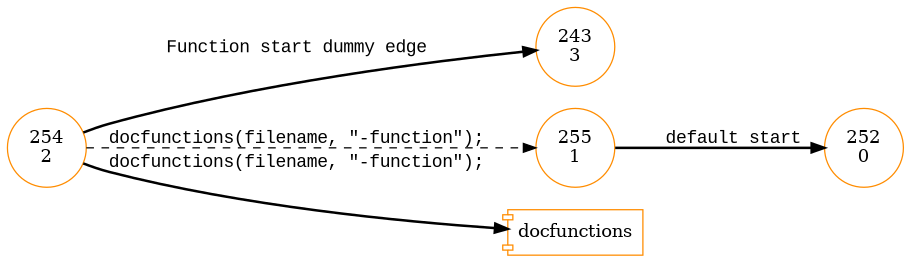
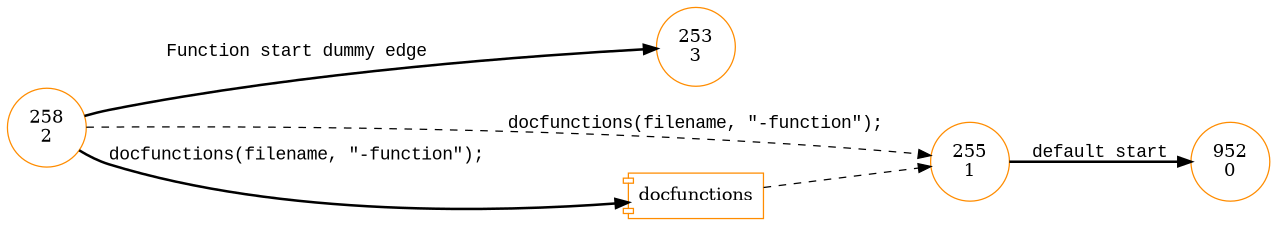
node "243 3": label "243 3" -> "253 3"
node "254 2": label "254 2" -> "258 2"
node "252 0": label "252 0" -> "952 0"
edge "docfunctions" -> "255 1": added
